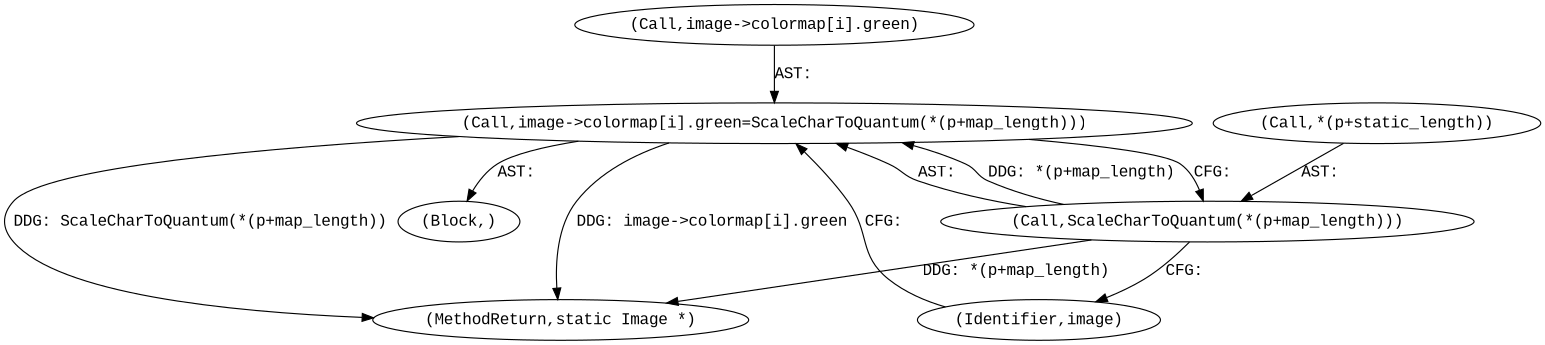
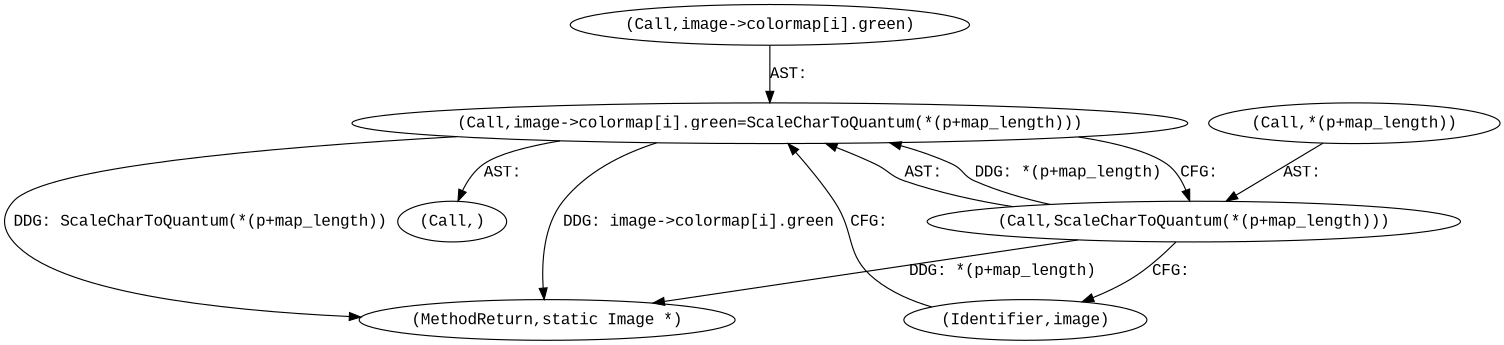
node "(Call,*(p+static_length))": label "(Call,*(p+static_length))" -> "(Call,*(p+map_length))"
node "(Block,)": label "(Block,)" -> "(Call,)"
